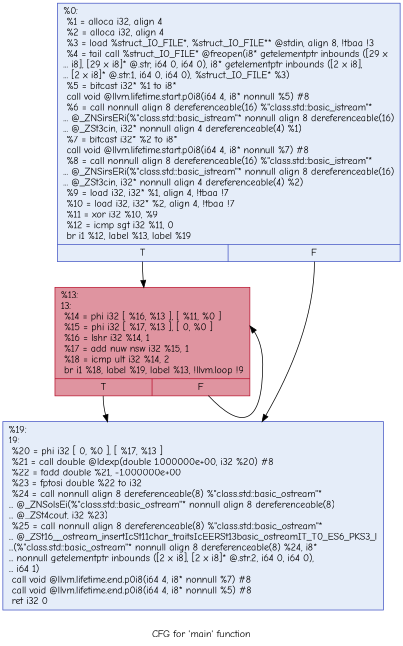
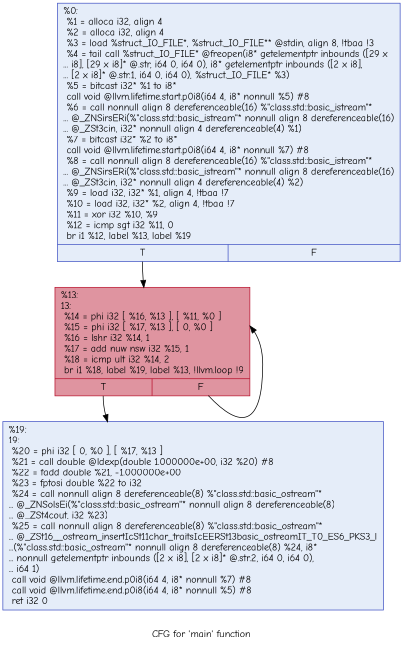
edge "%0:" -> "%19:": removed
